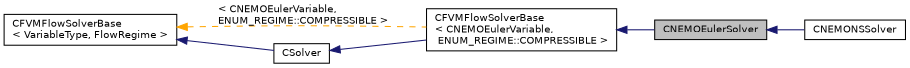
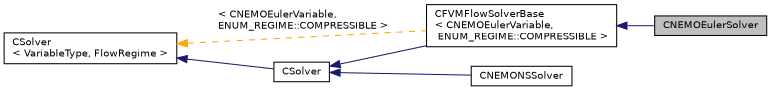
node "CFVMFlowSolverBase < VariableType, FlowRegime >": label "CFVMFlowSolverBase < VariableType, FlowRegime >" -> "CSolver < VariableType, FlowRegime >"
edge "CNEMONSSolver" -> "CNEMOEulerSolver": now "CNEMONSSolver" -> "CSolver"
